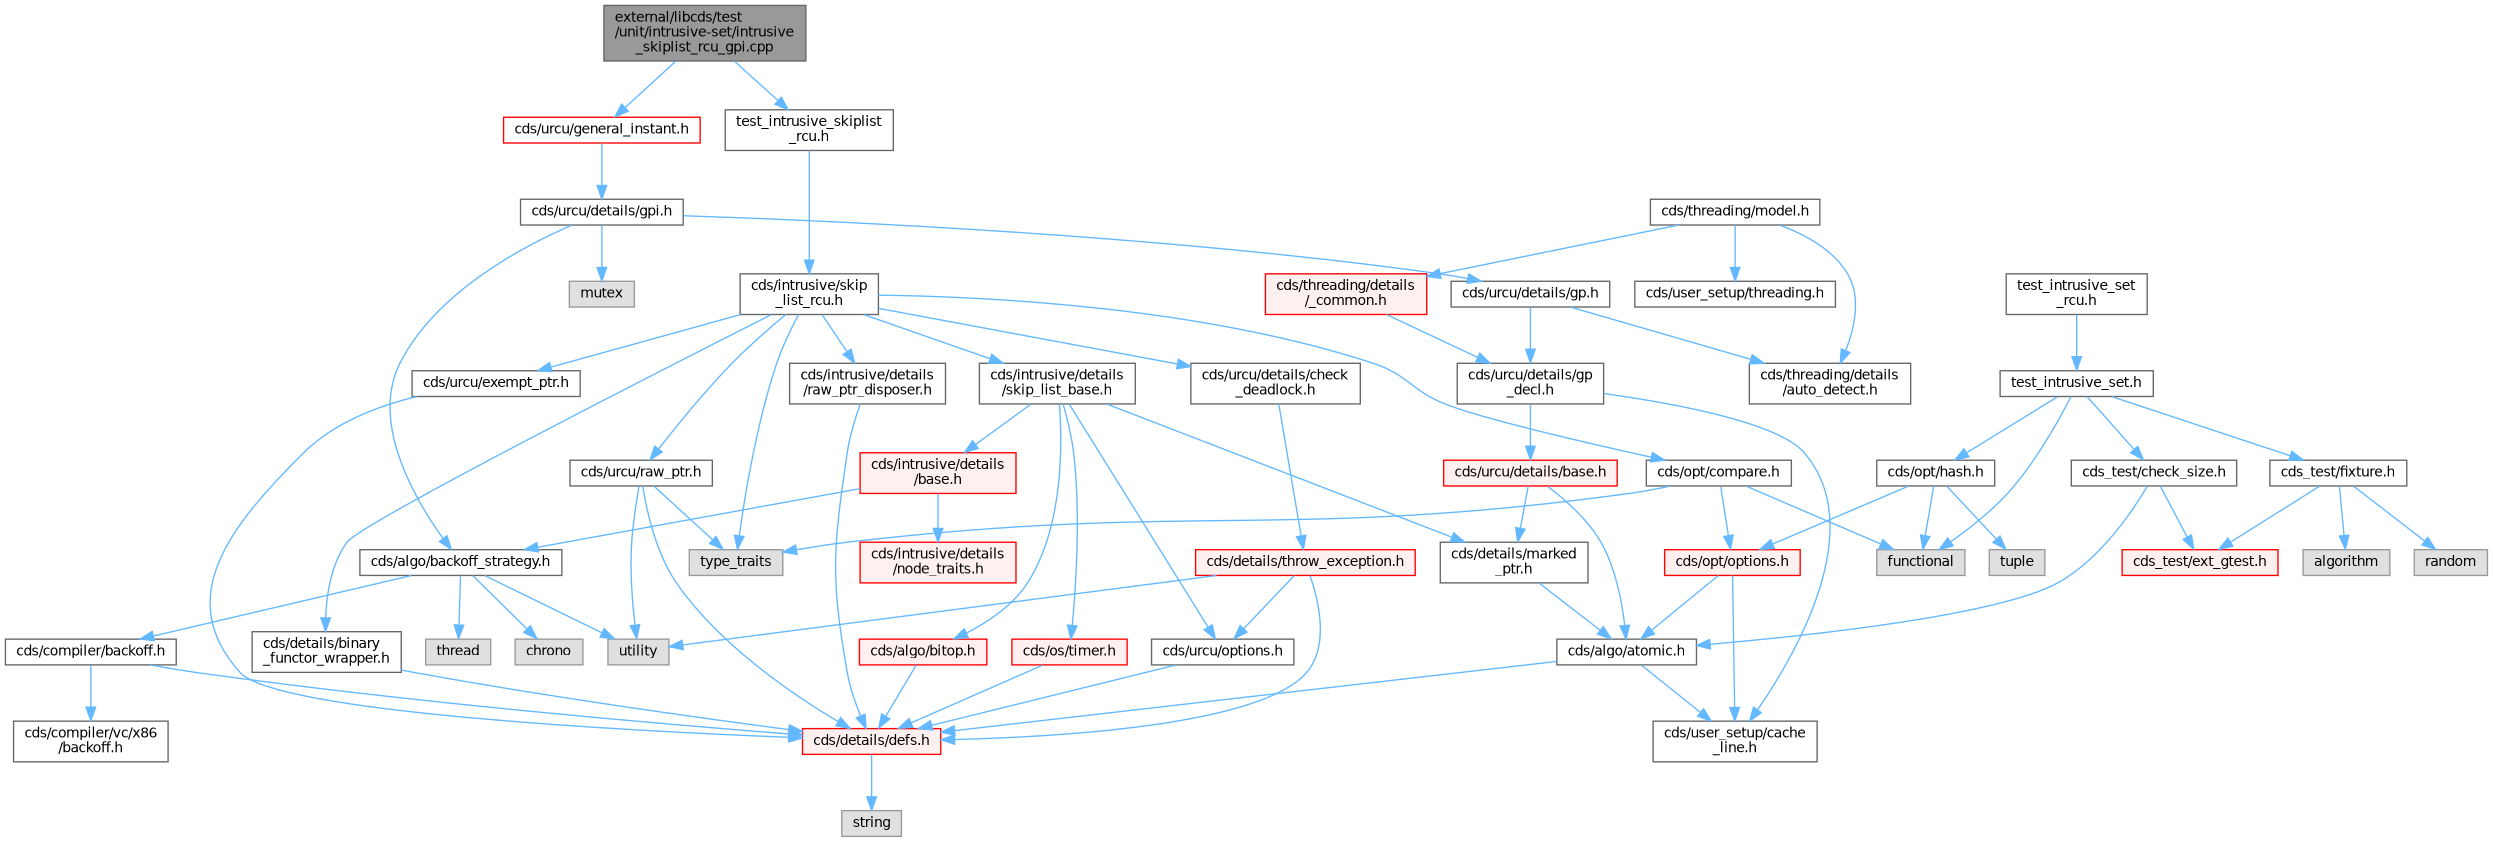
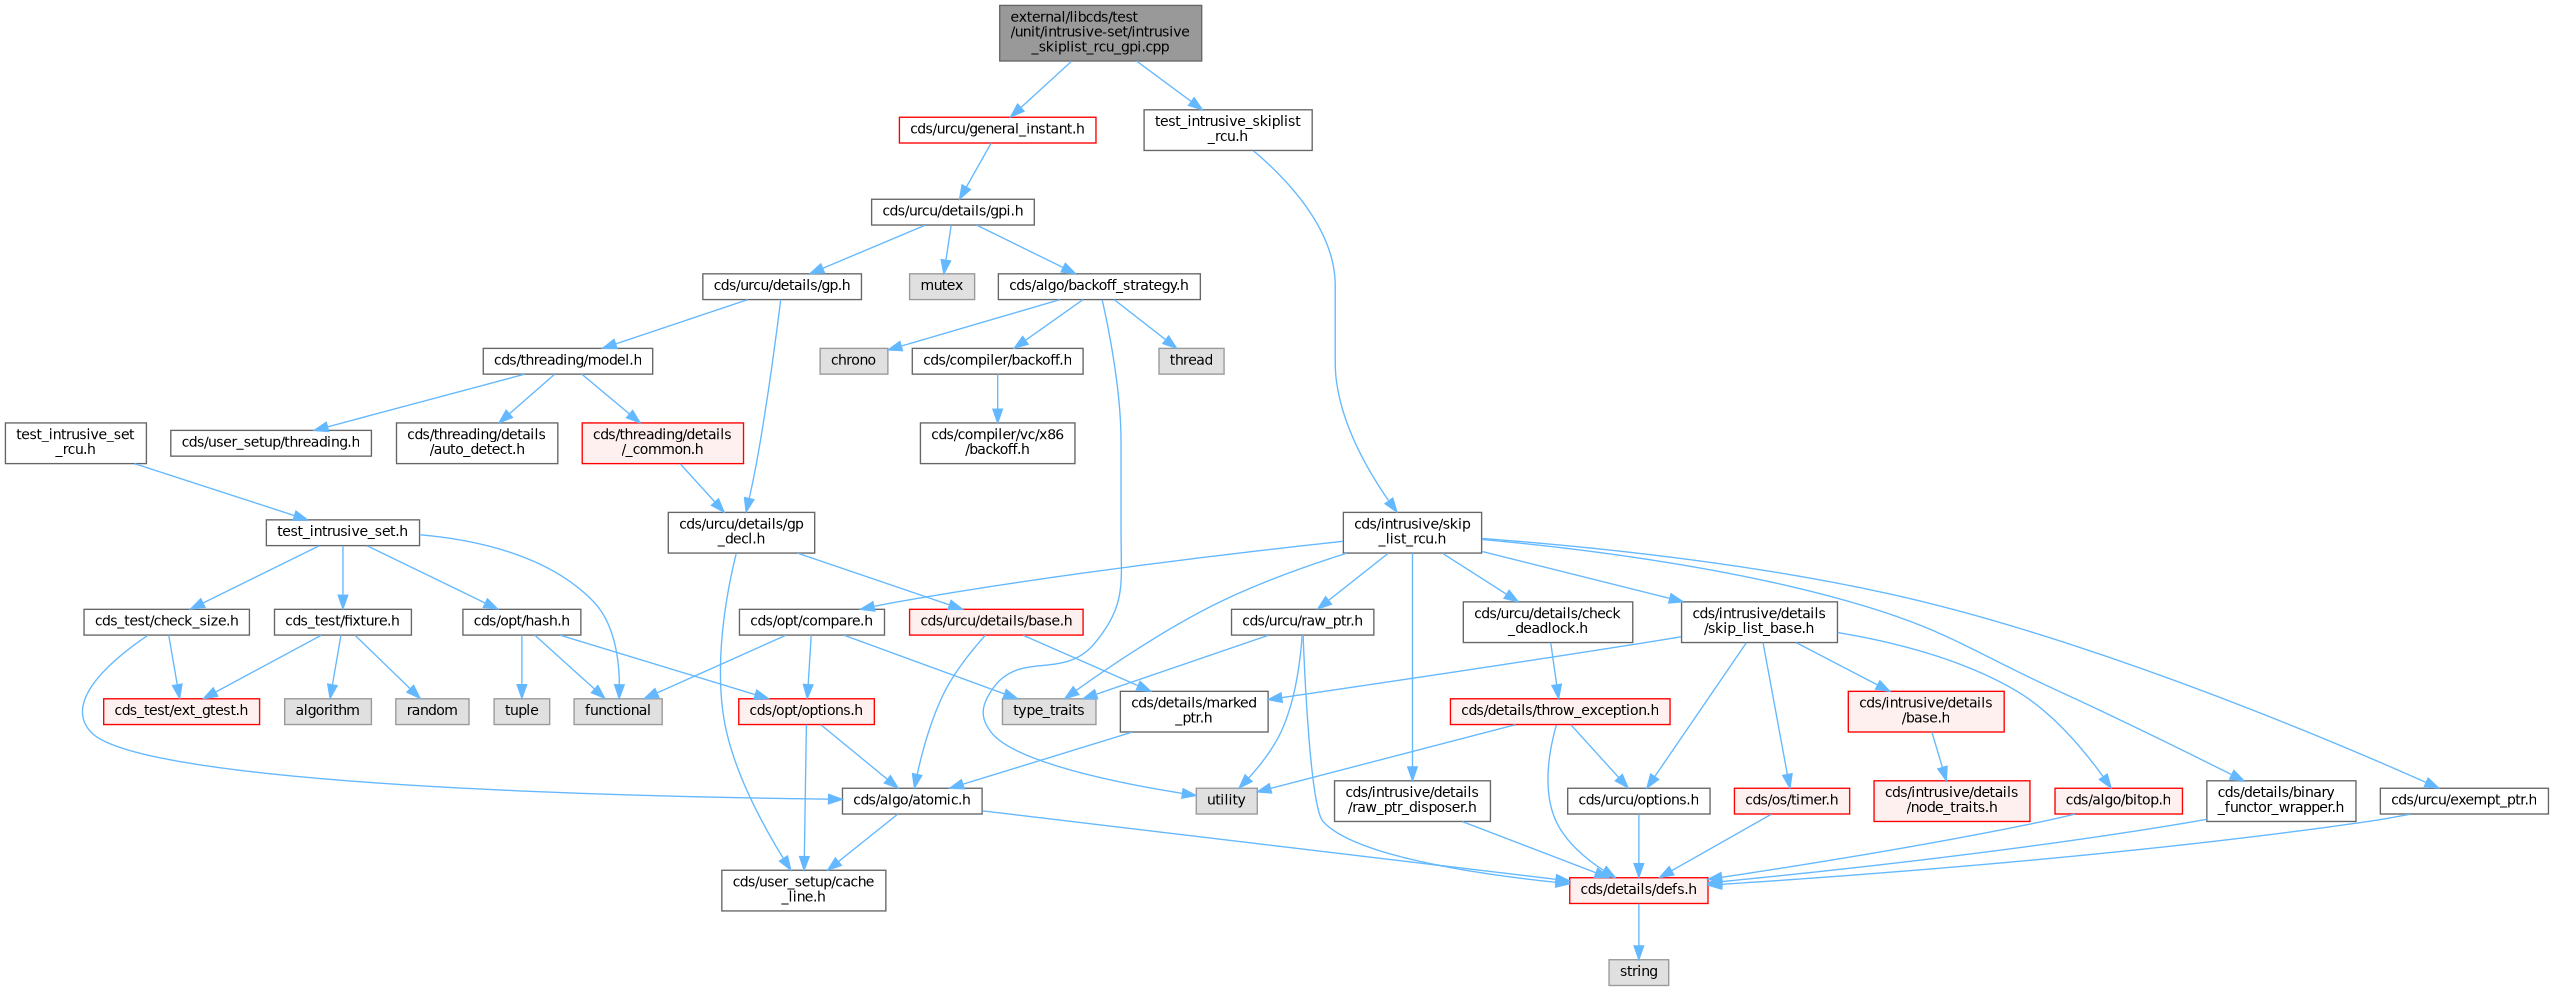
edge "cds/urcu/details/gp.h" -> "cds/threading/details /auto_detect.h": now "cds/urcu/details/gp.h" -> "cds/threading/model.h"
edge "cds/intrusive/details /base.h" -> "cds/algo/backoff_strategy.h": removed
edge "cds/compiler/backoff.h" -> "cds/details/defs.h": removed
